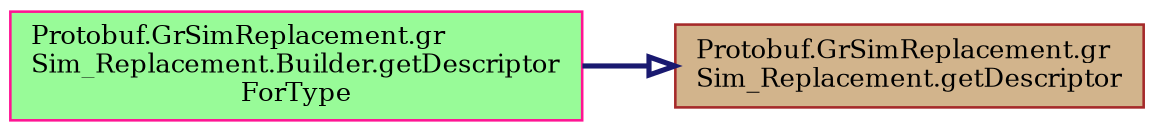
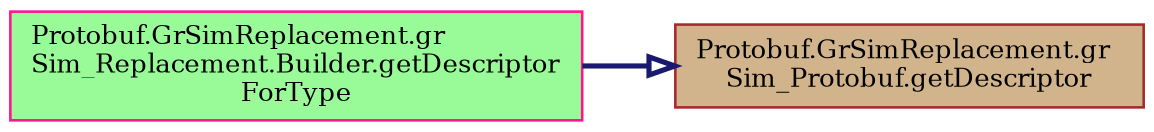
node "Protobuf.GrSimReplacement.gr Sim_Replacement.getDescriptor": label "Protobuf.GrSimReplacement.gr Sim_Replacement.getDescriptor" -> "Protobuf.GrSimReplacement.gr Sim_Protobuf.getDescriptor"
